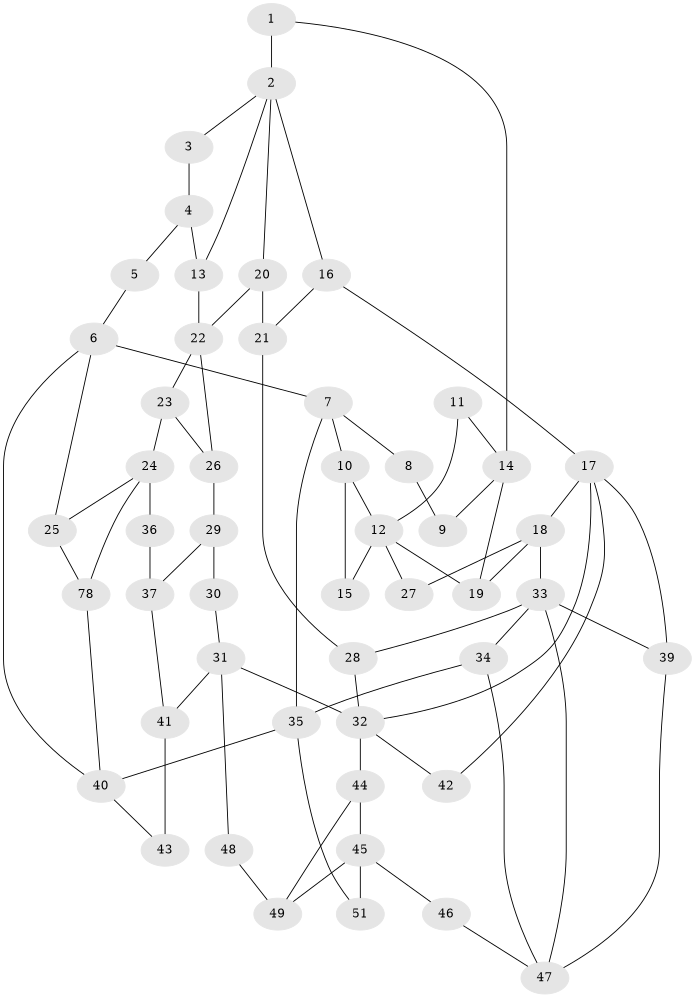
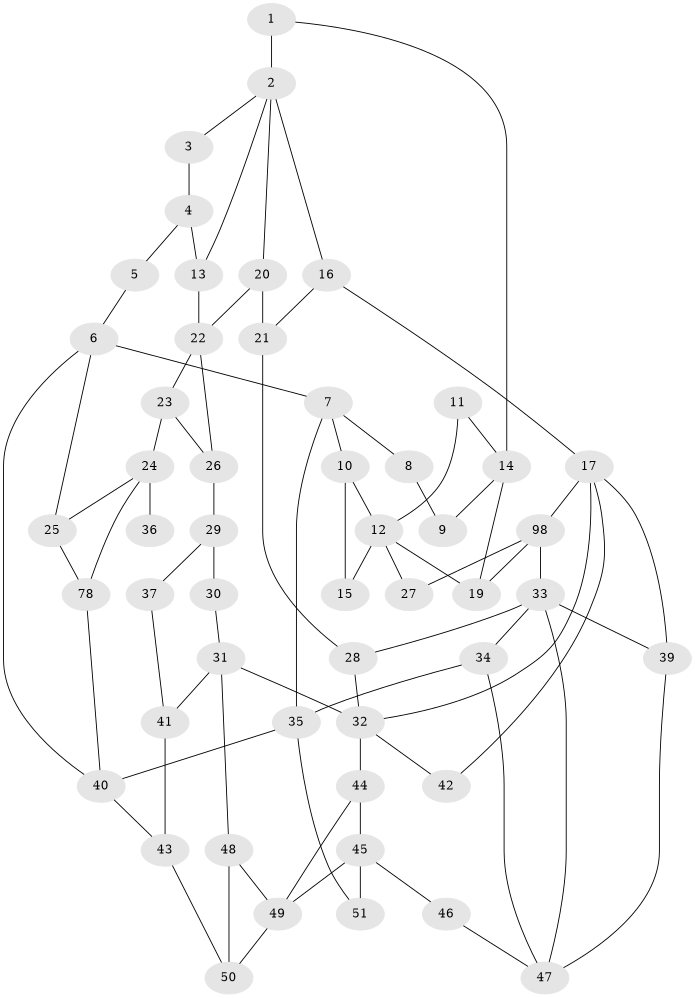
node "18": label "18" -> "98"
edge "36" -- "37": removed
node "50": added
